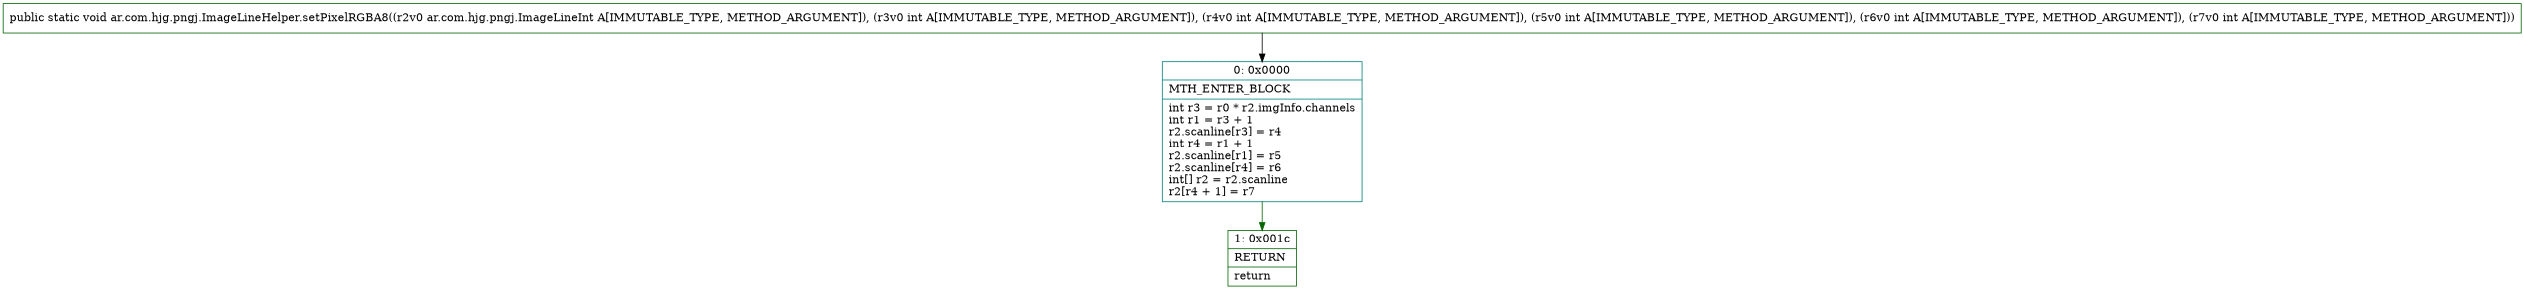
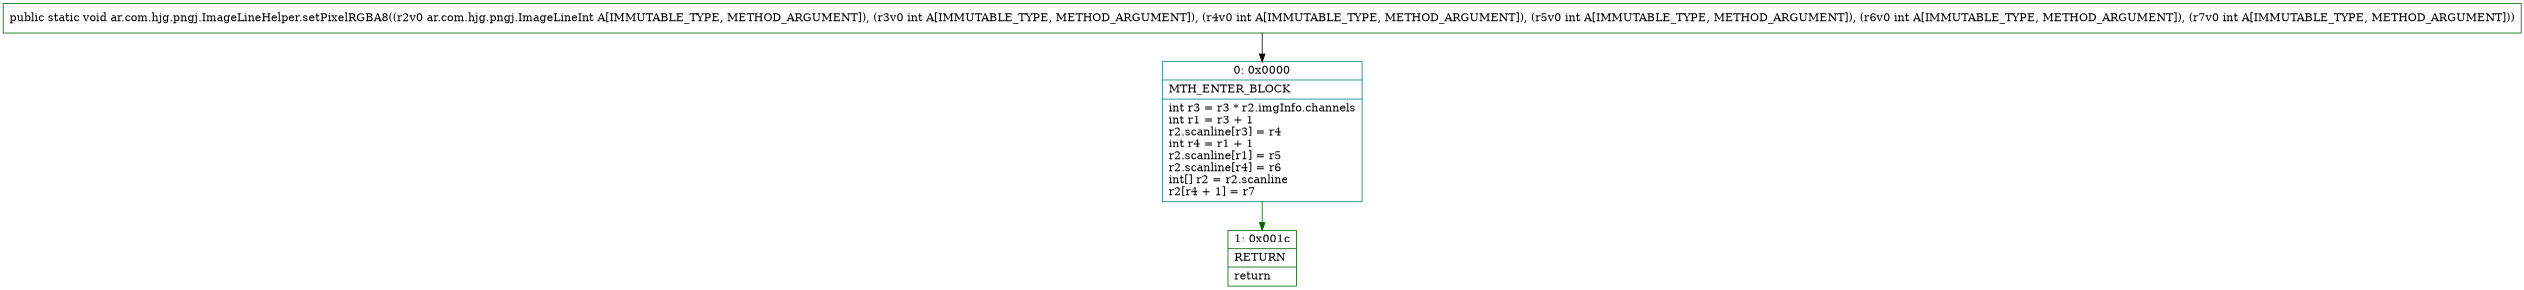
node "0: 0x0000": text "int r3 = r0 * r2.imgInfo.channels" -> "int r3 = r3 * r2.imgInfo.channels"
